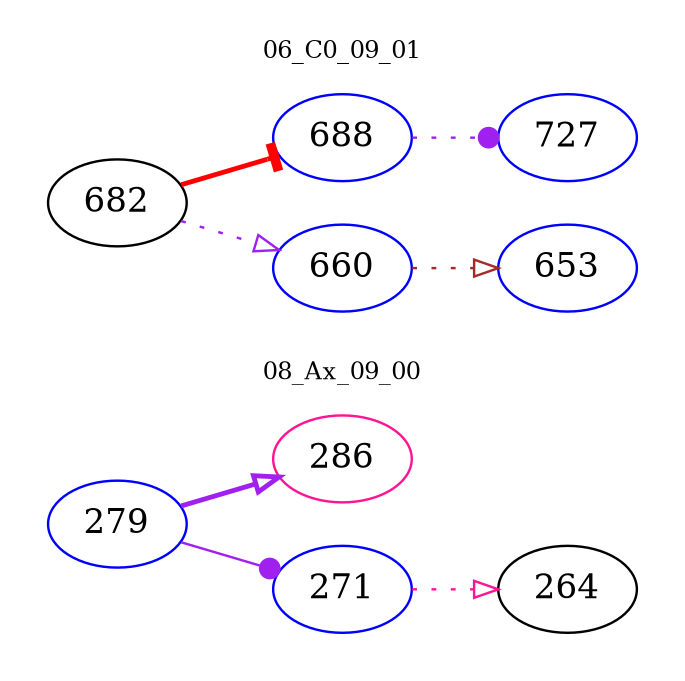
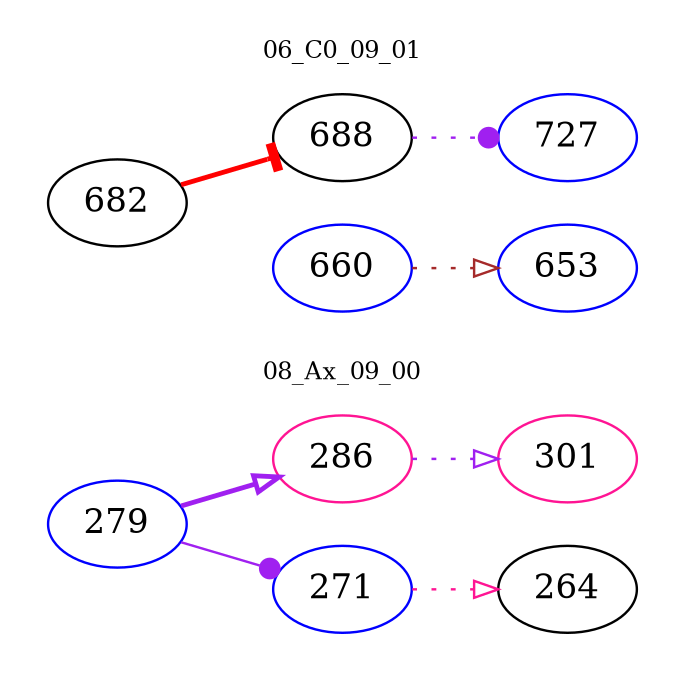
node "688": color blue -> black
edge "682" -> "660": removed
node "301": added
